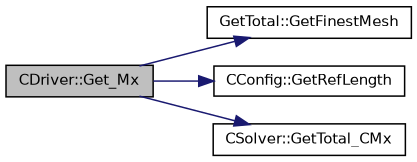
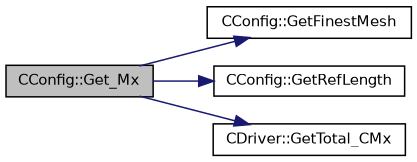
node "GetTotal::GetFinestMesh": label "GetTotal::GetFinestMesh" -> "CConfig::GetFinestMesh"
node "CDriver::Get_Mx": label "CDriver::Get_Mx" -> "CConfig::Get_Mx"
node "CSolver::GetTotal_CMx": label "CSolver::GetTotal_CMx" -> "CDriver::GetTotal_CMx"
